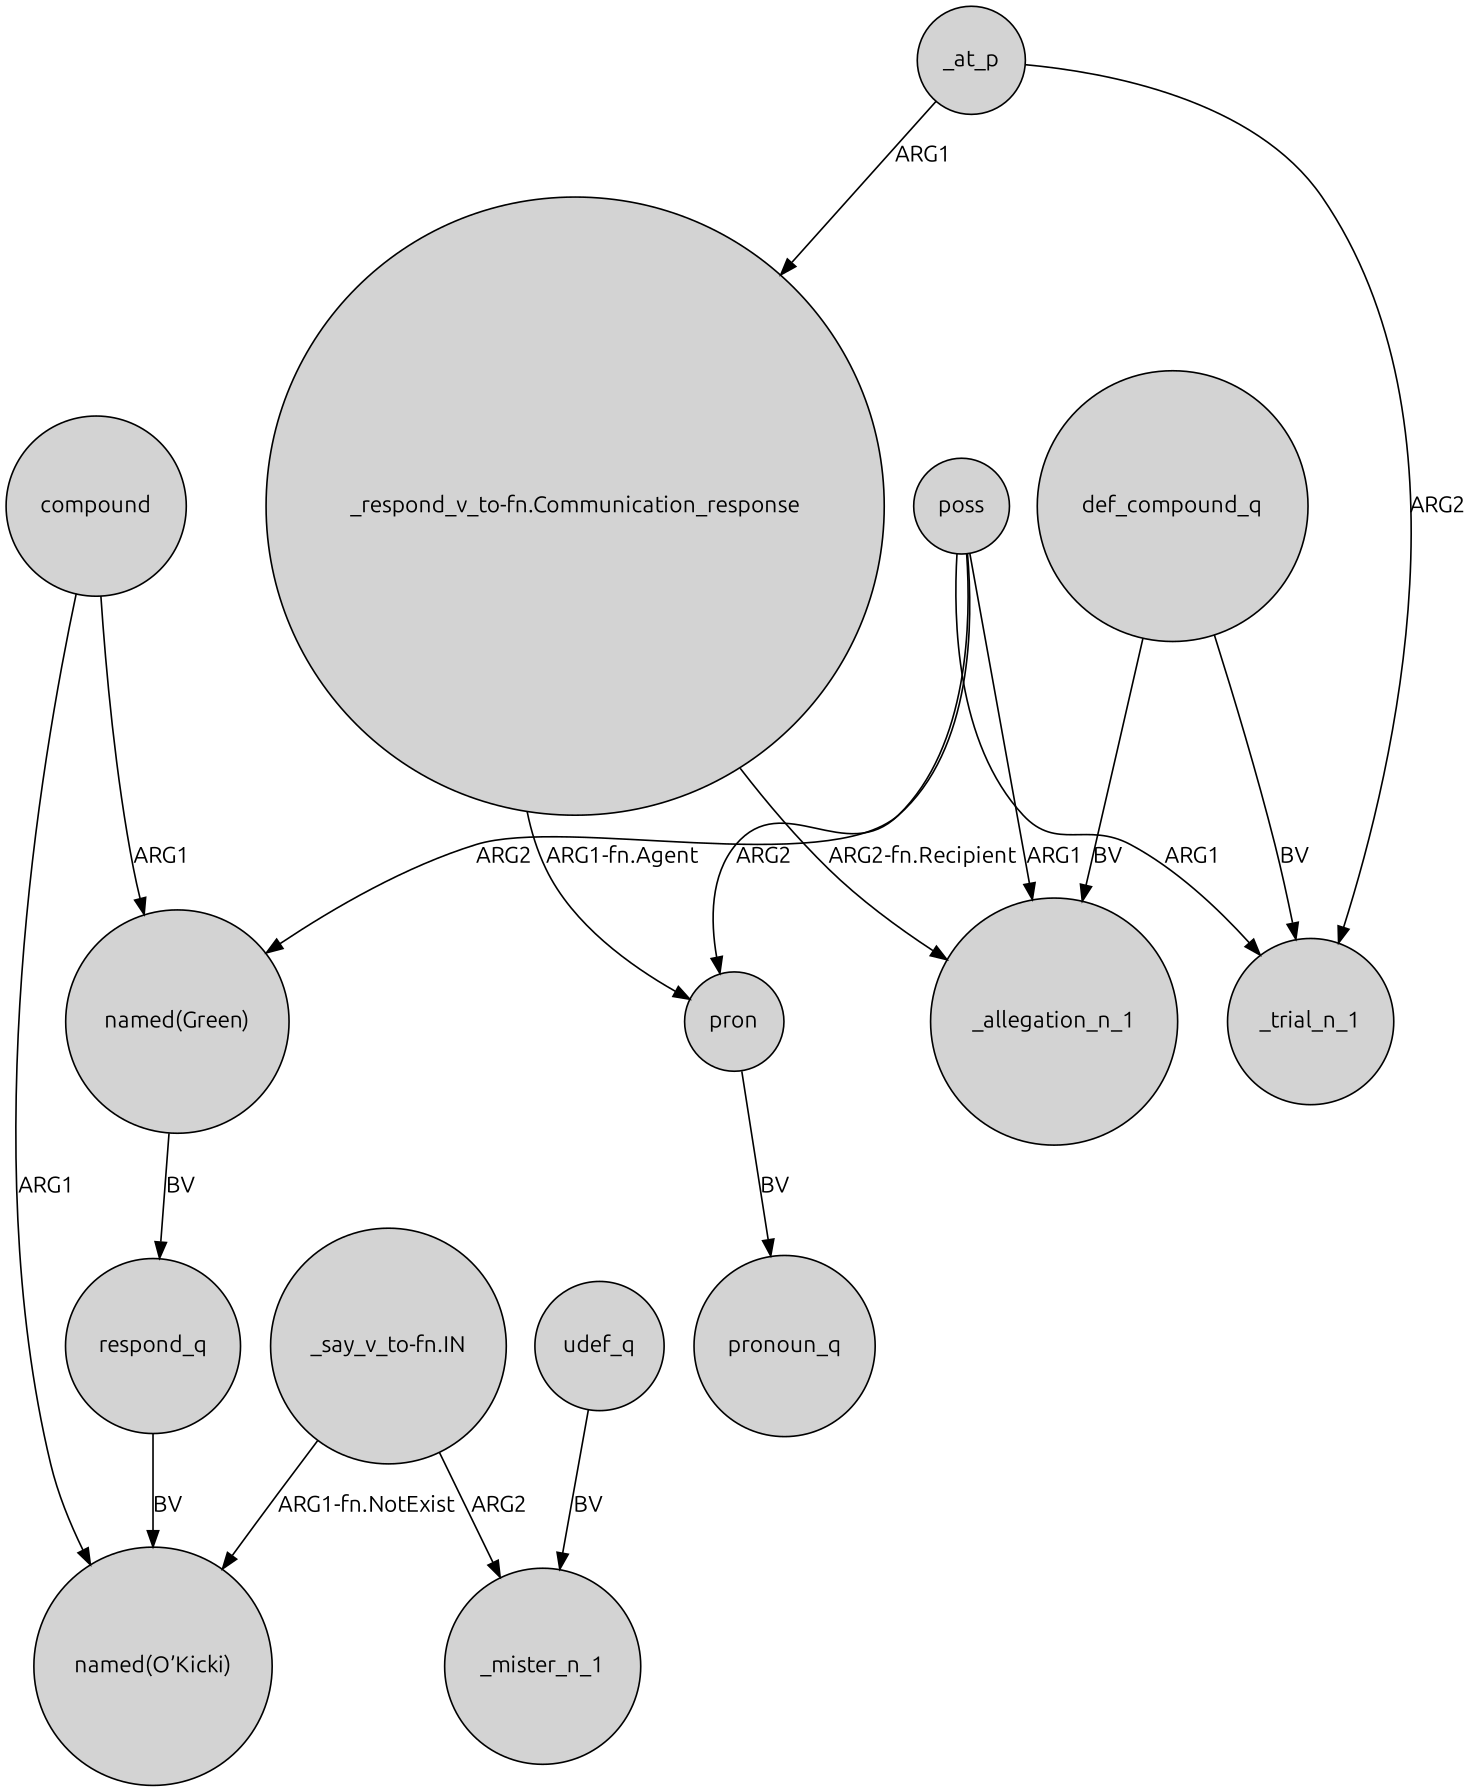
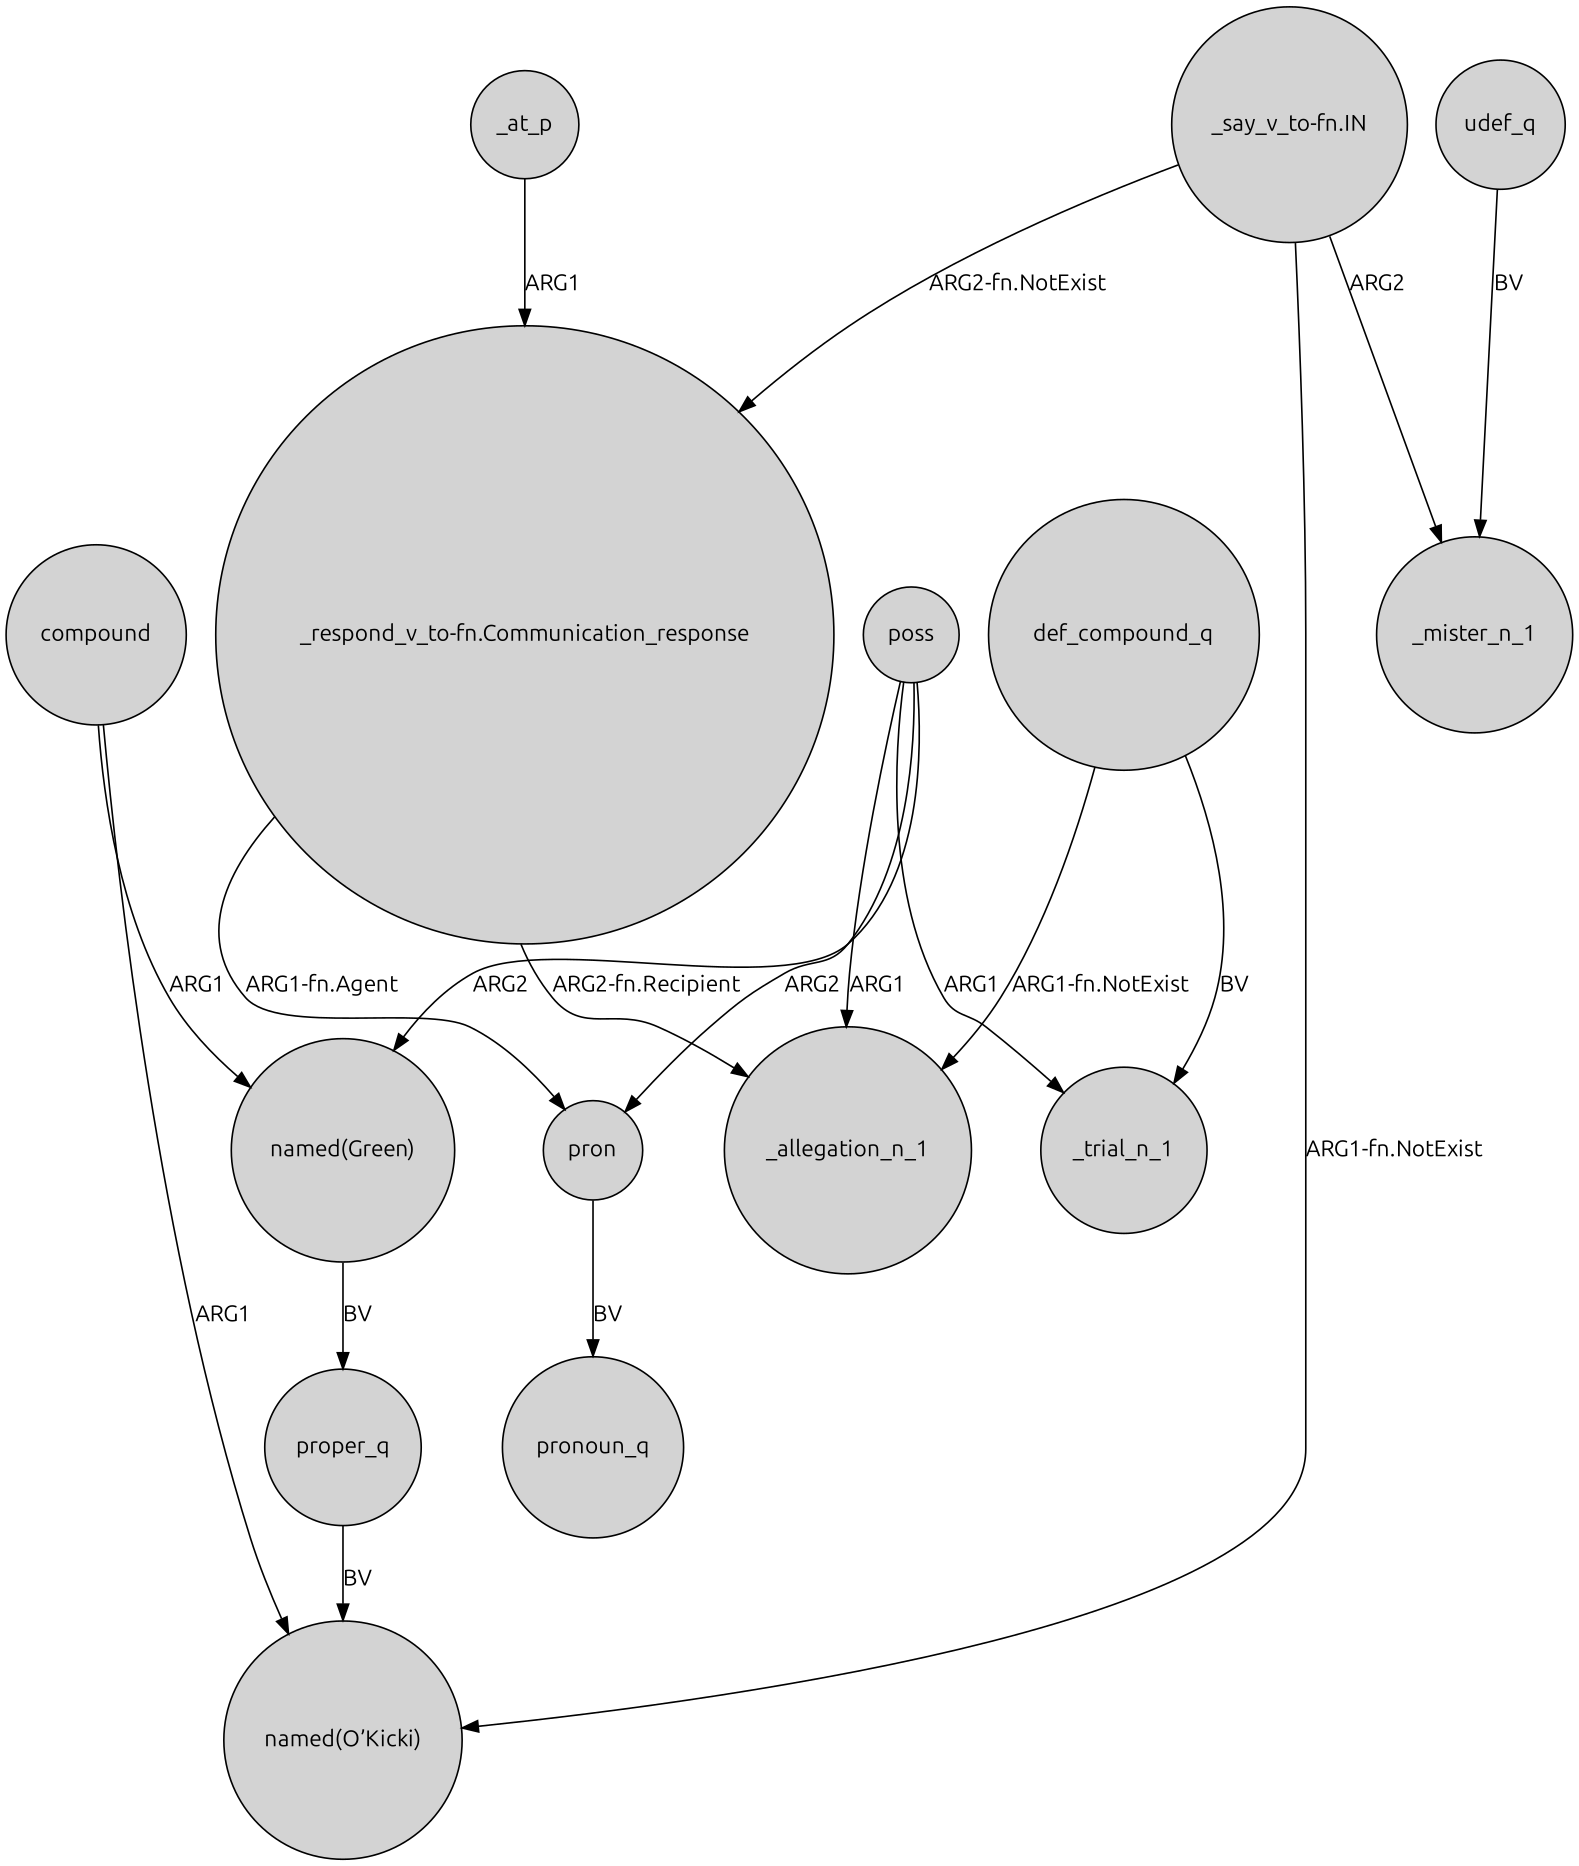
edge "_say_v_to-fn.IN" -> "_respond_v_to-fn.Communication_response": added, label "ARG2-fn.NotExist"
edge "_at_p" -> "_trial_n_1": removed, label "ARG2"
edge "def_compound_q" -> "_allegation_n_1": label "BV" -> "ARG1-fn.NotExist"
node "respond_q": label "respond_q" -> "proper_q"
